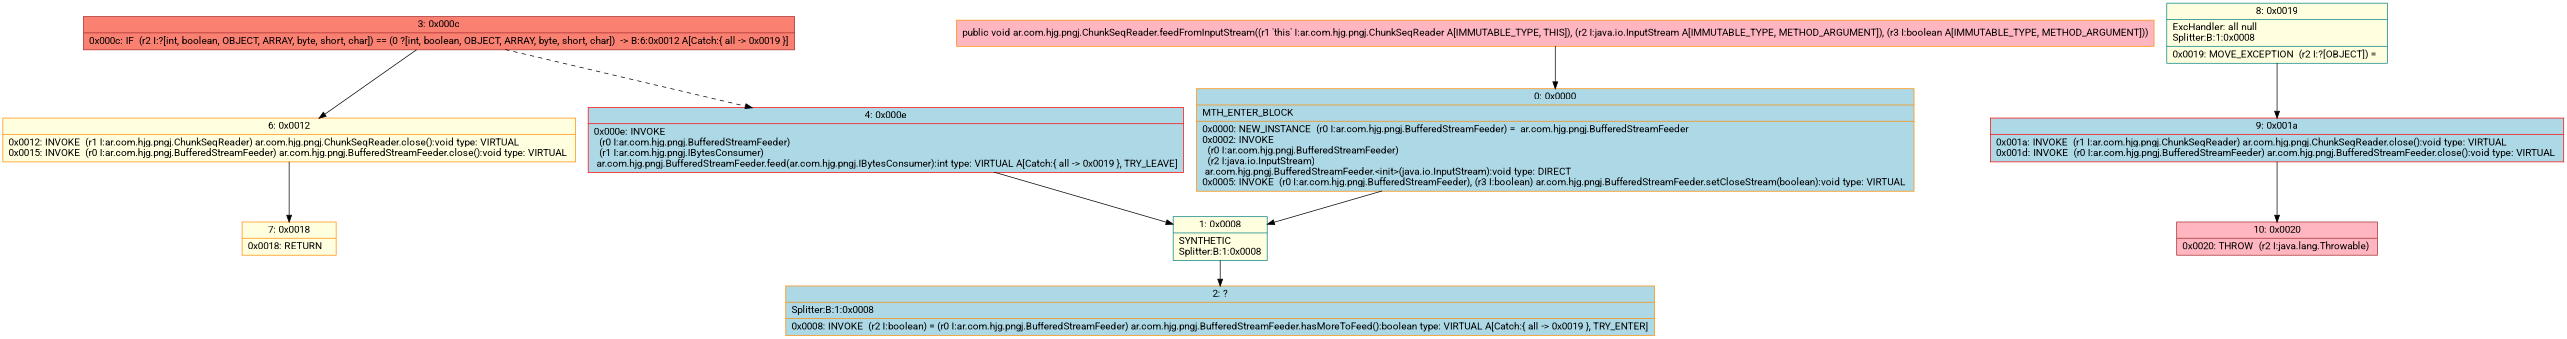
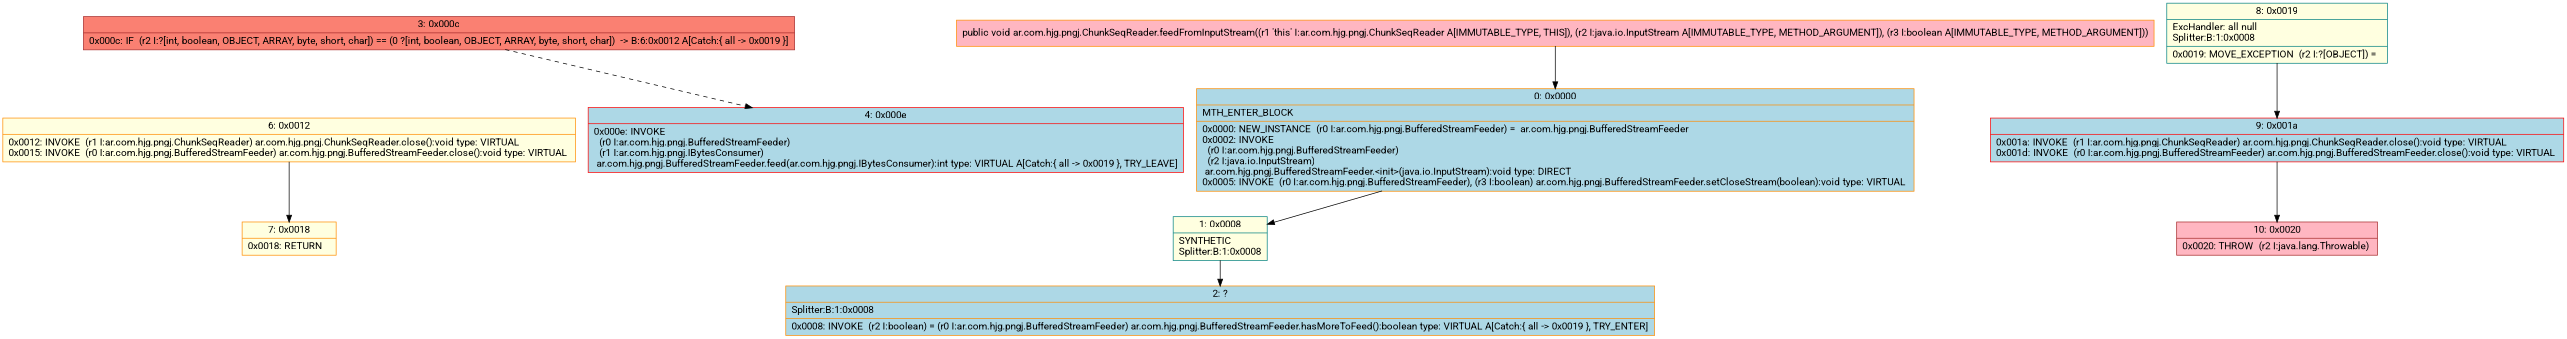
edge "3: 0x000c" -> "6: 0x0012": removed
edge "4: 0x000e" -> "1: 0x0008": removed
